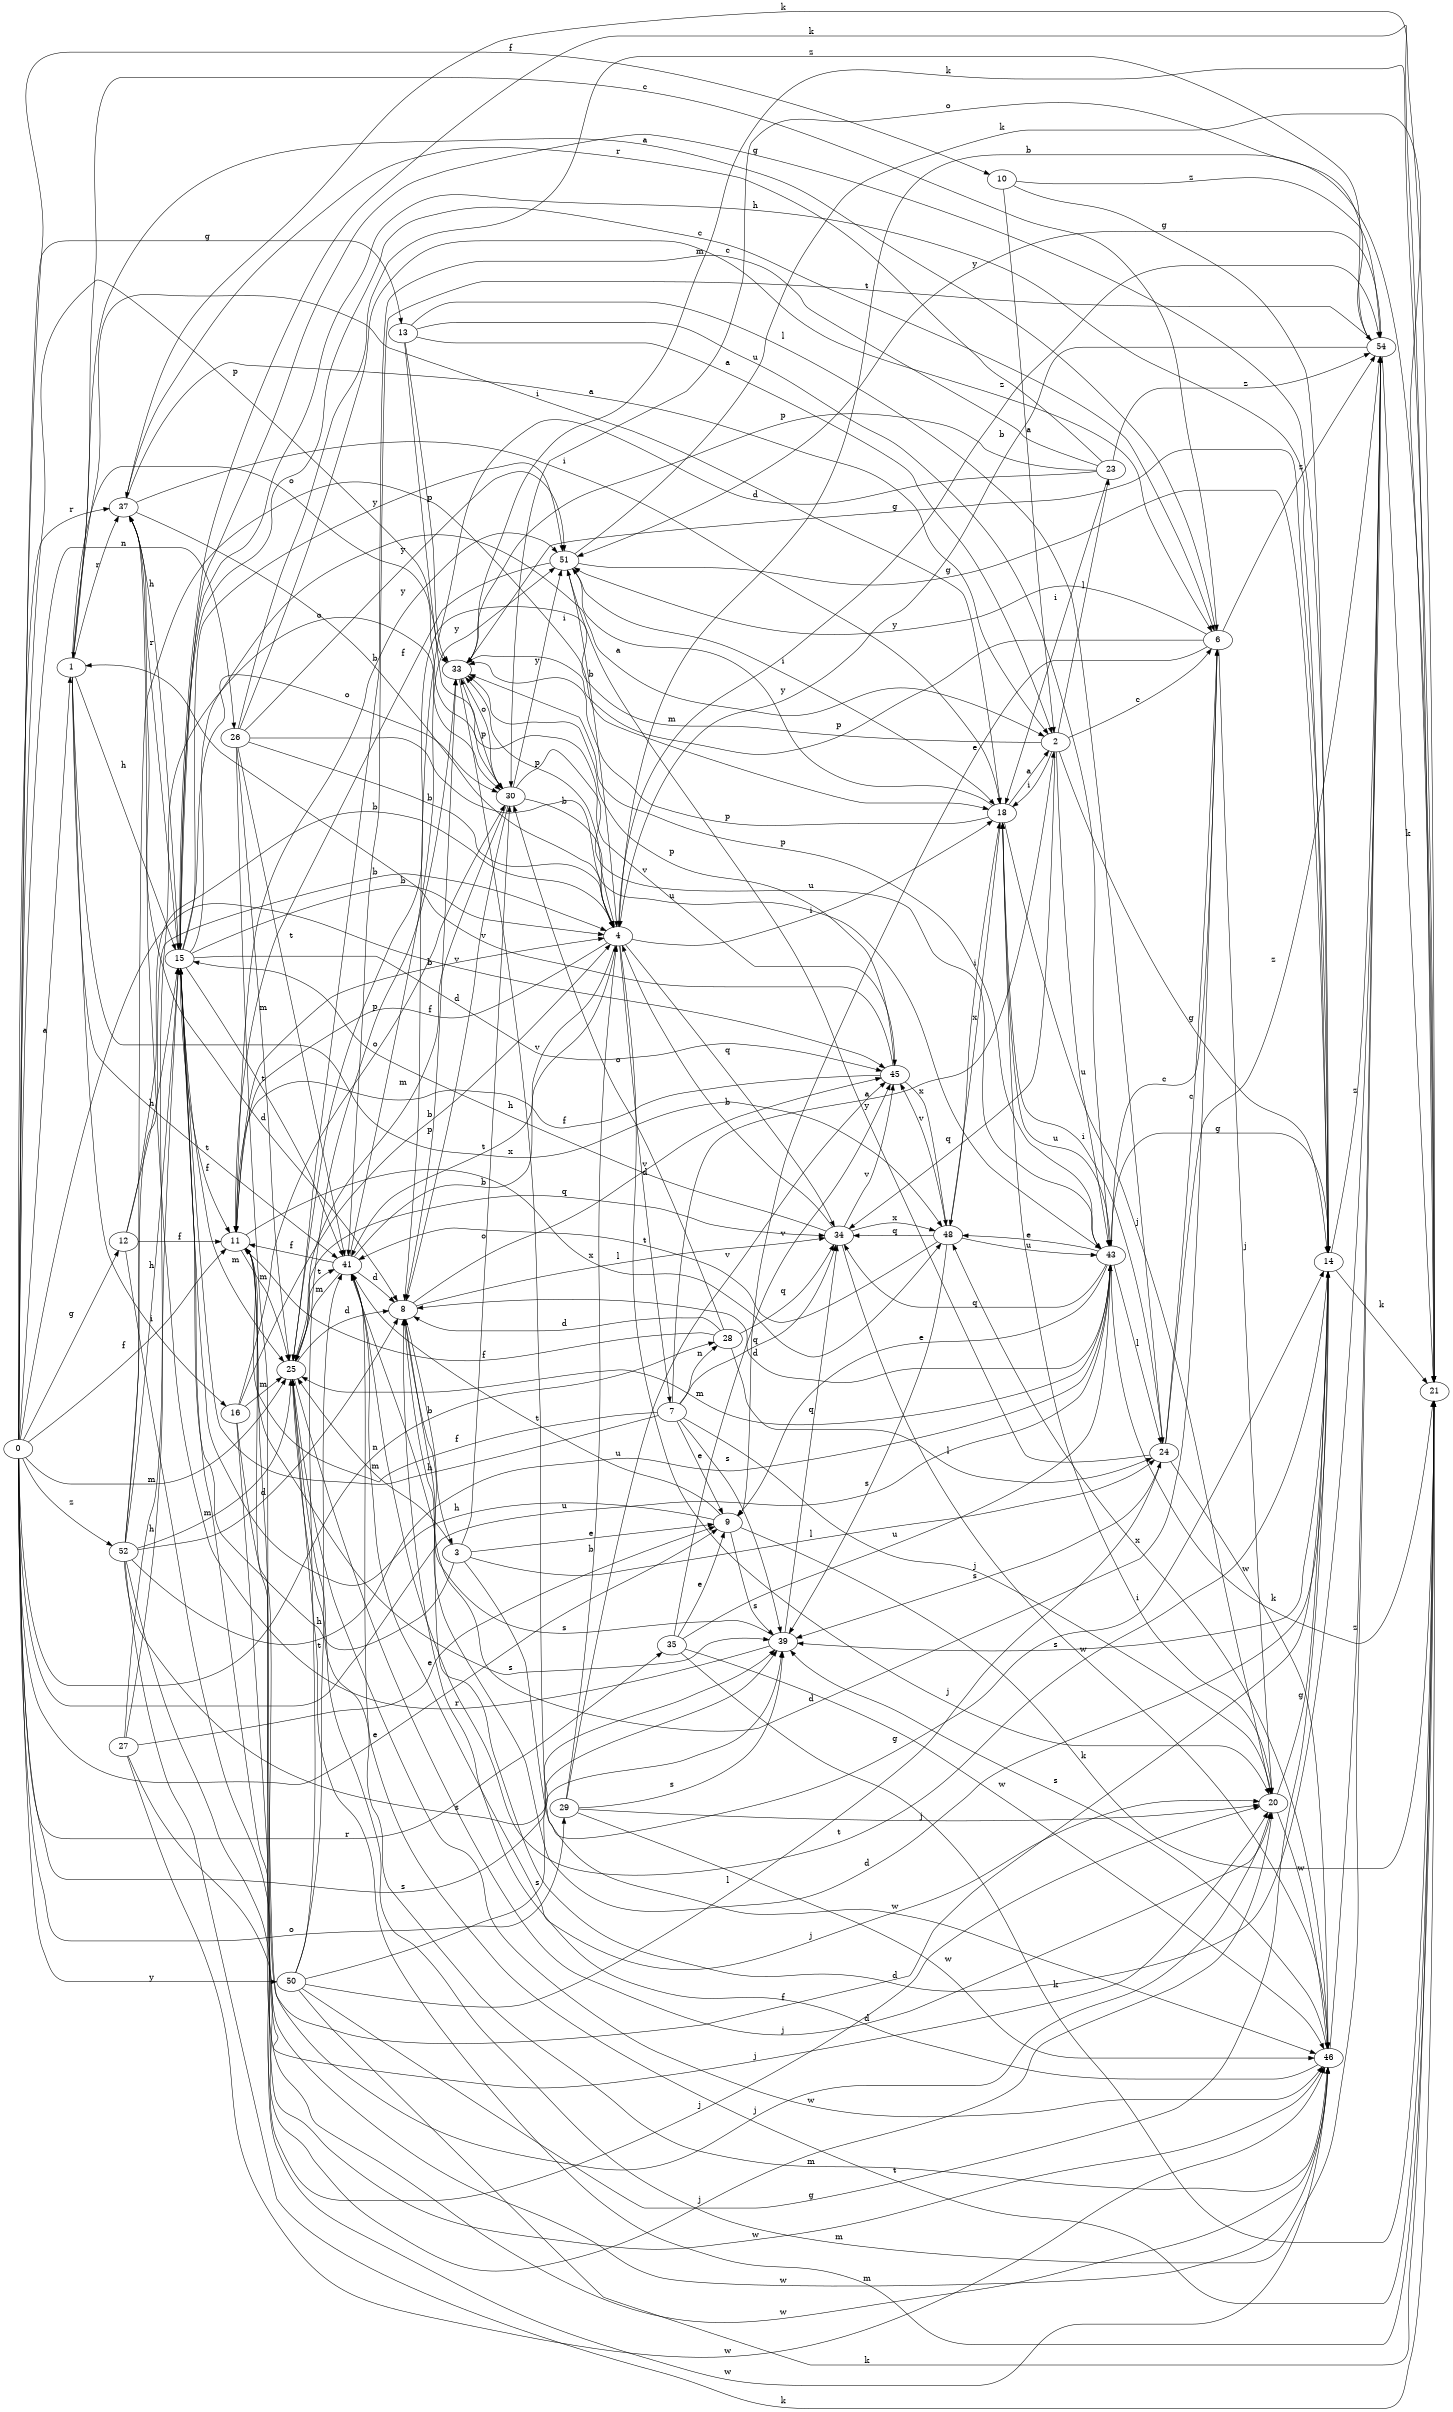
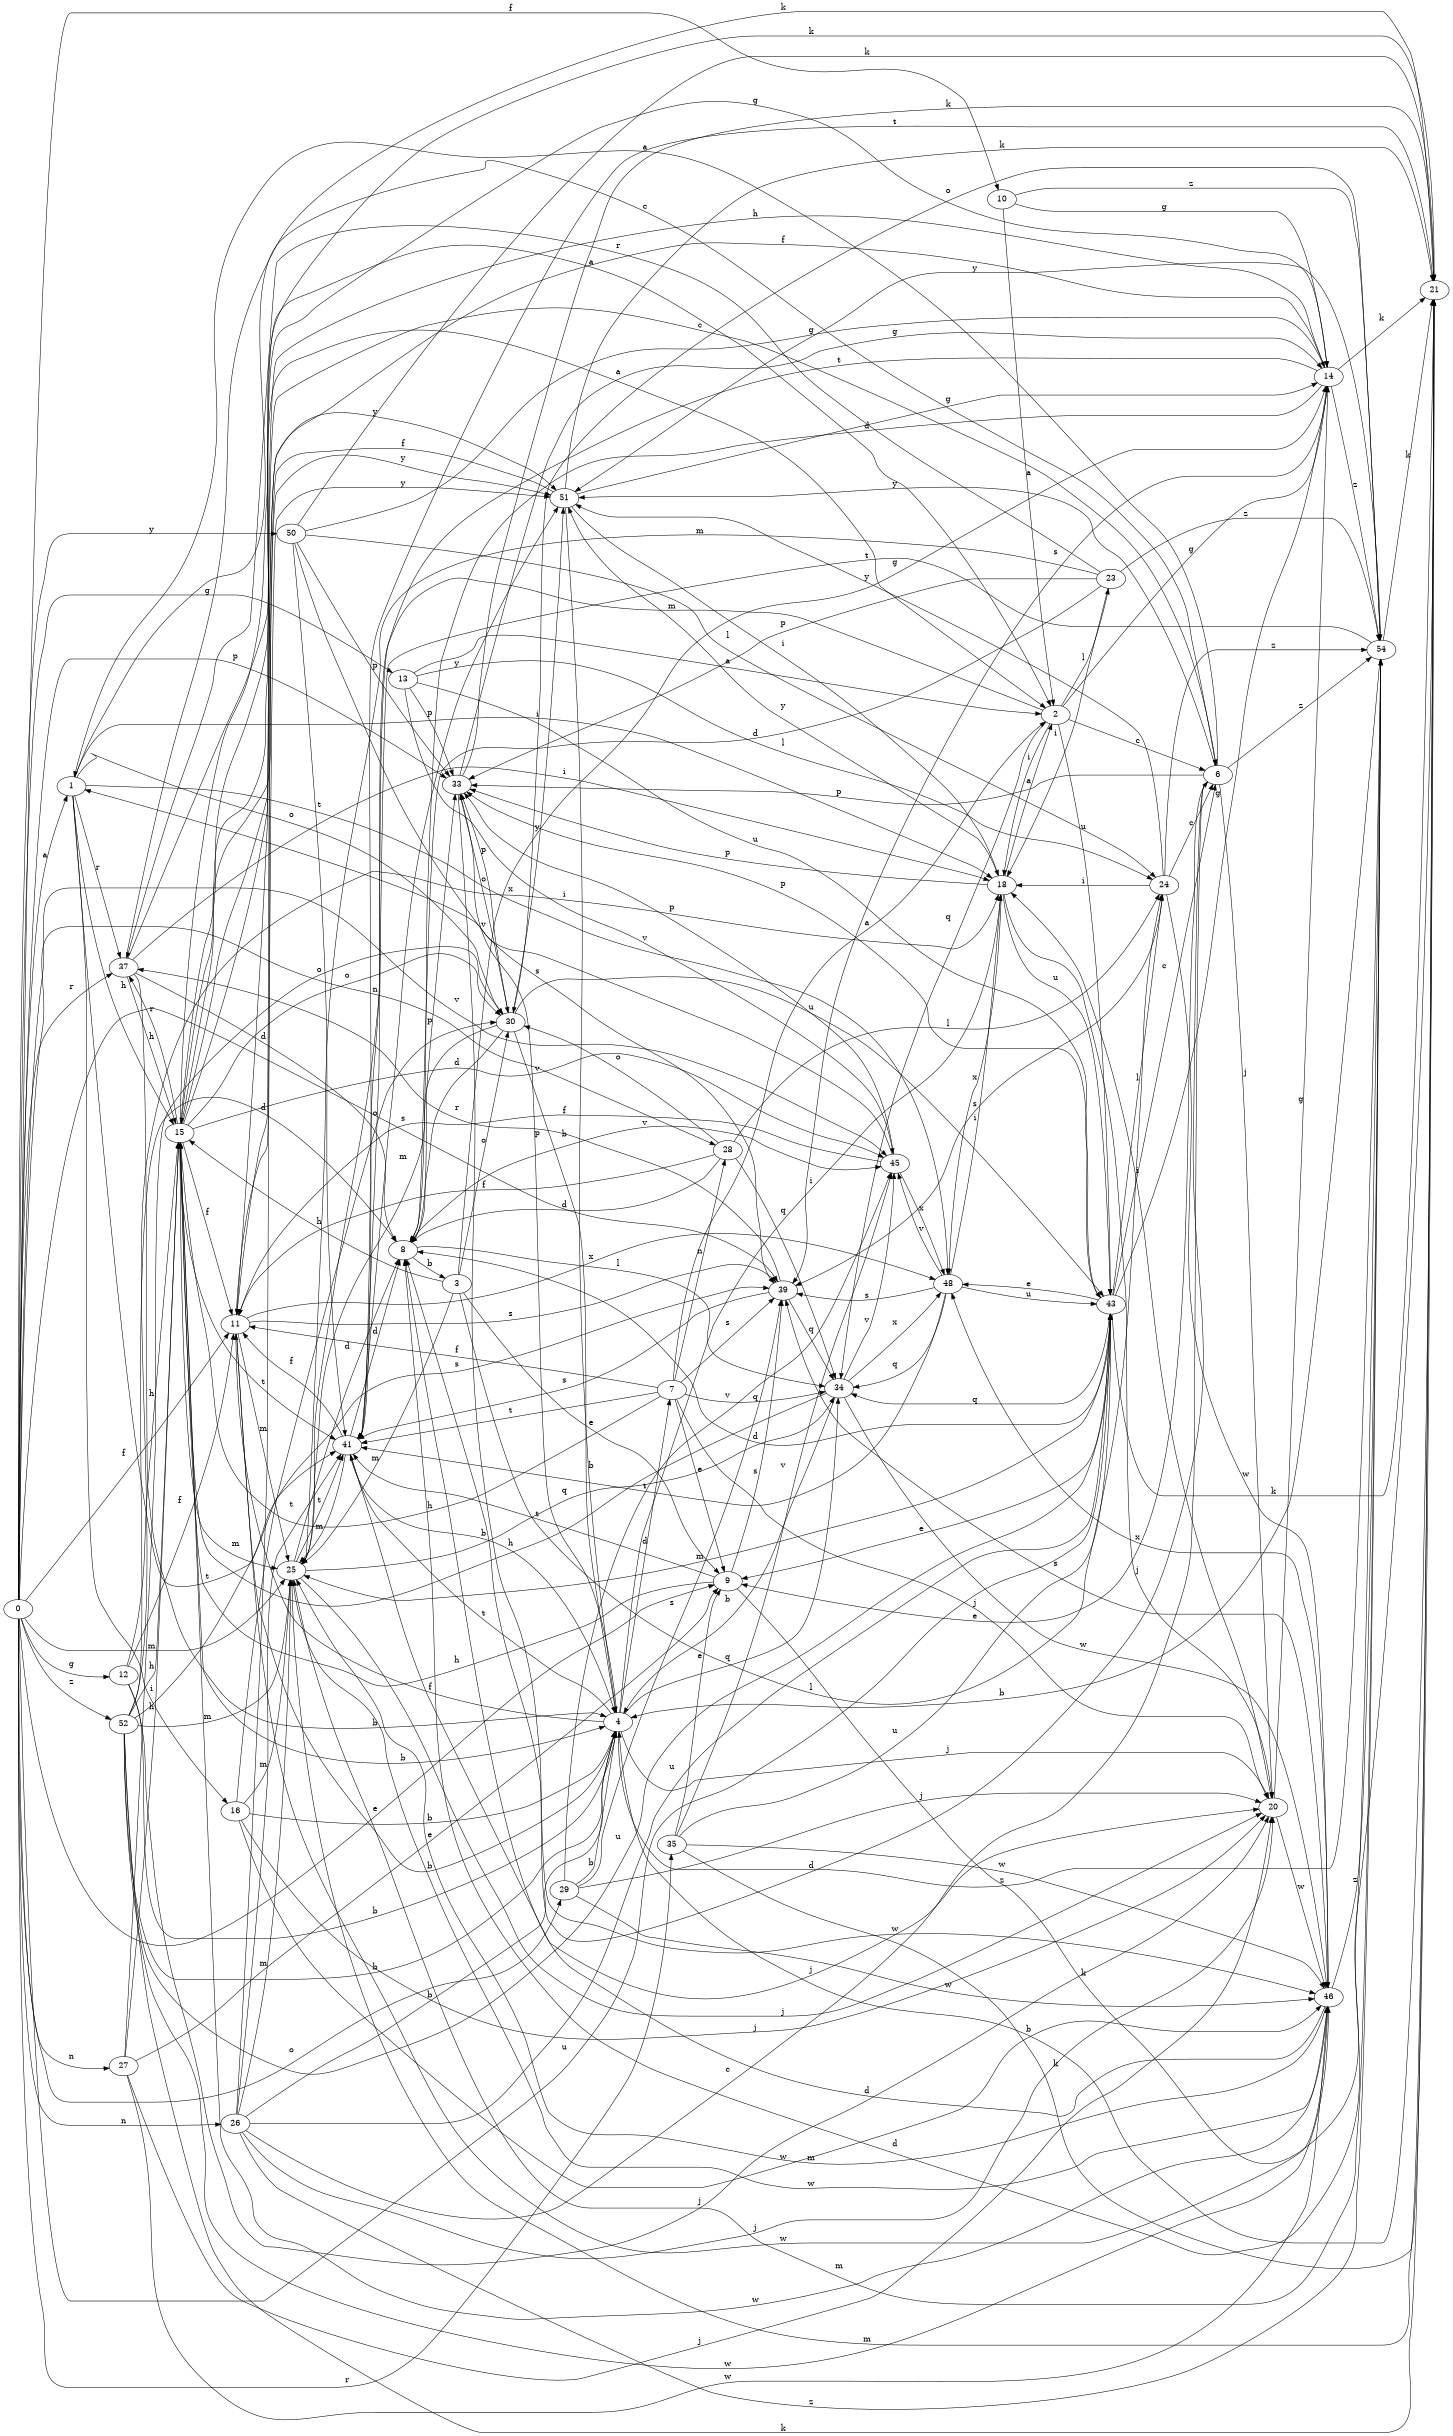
edge "7" -> "41": added, label "t"
edge "0" -> "27": added, label "n"
